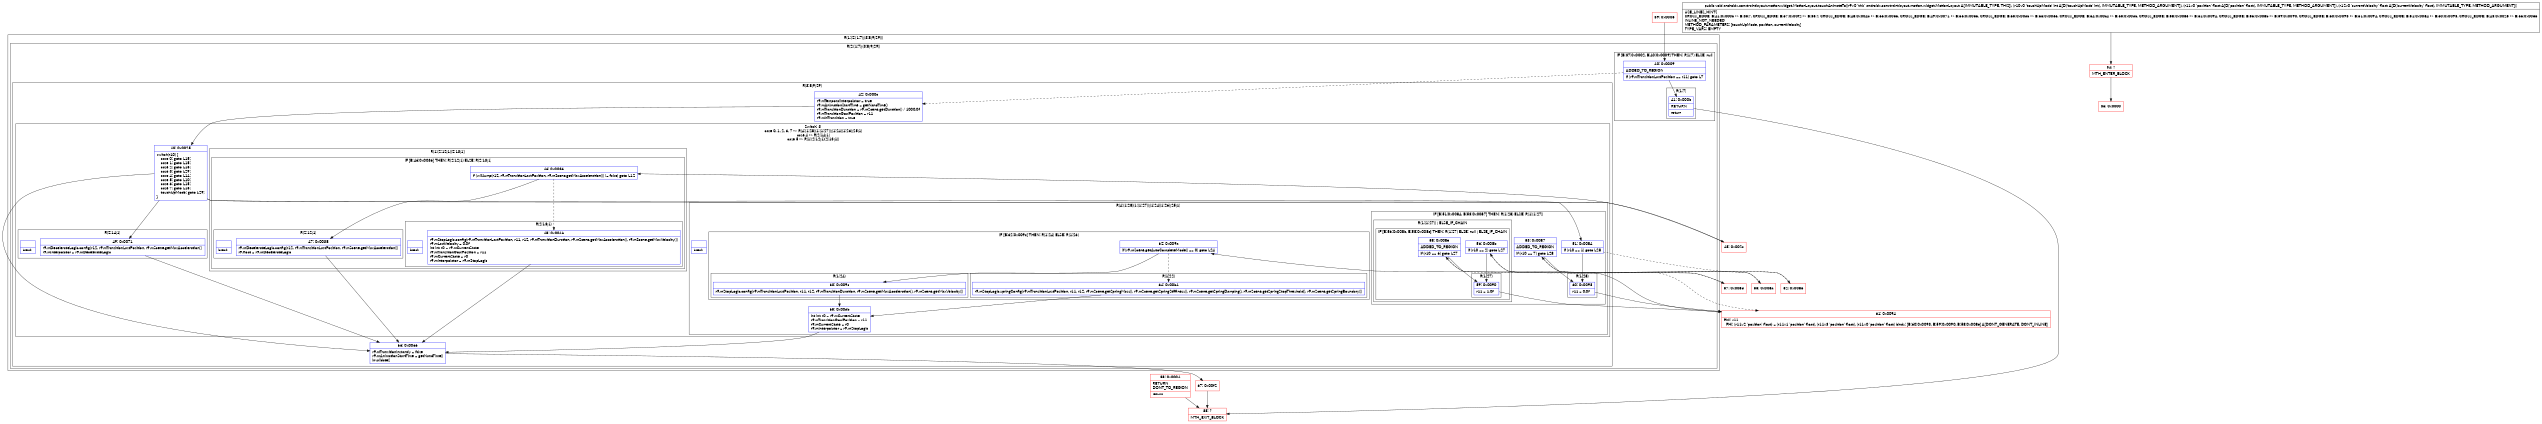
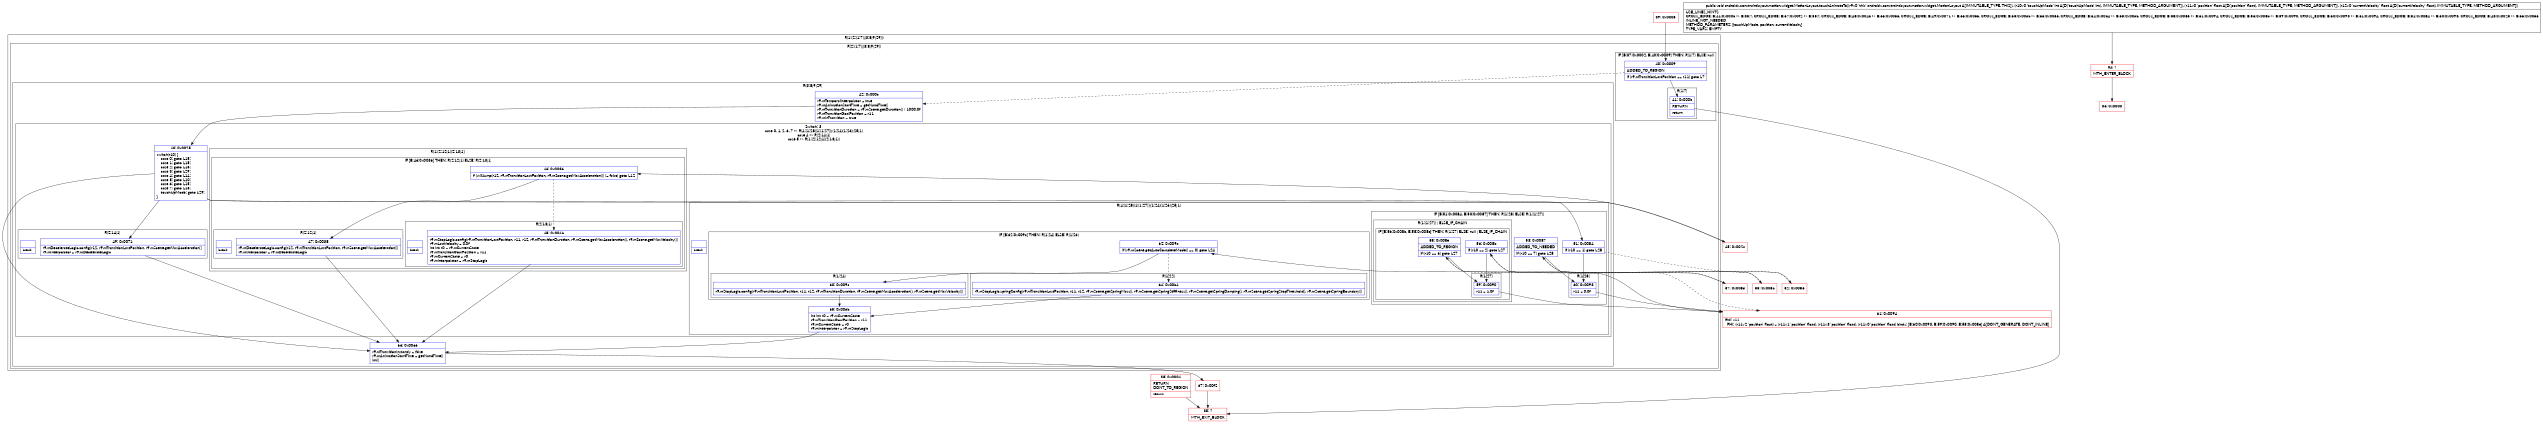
node "53: 0x0087": text "ADDED_TO_REGION" -> "ADDED_TO_NEEDED"
node "47: 0x0038": text "r9.float = r9.mDecelerateLogic" -> "r9.mInterpolator = r9.mDecelerateLogic"
node "66: 0x00e6": text "invalidate()" -> "int()"
